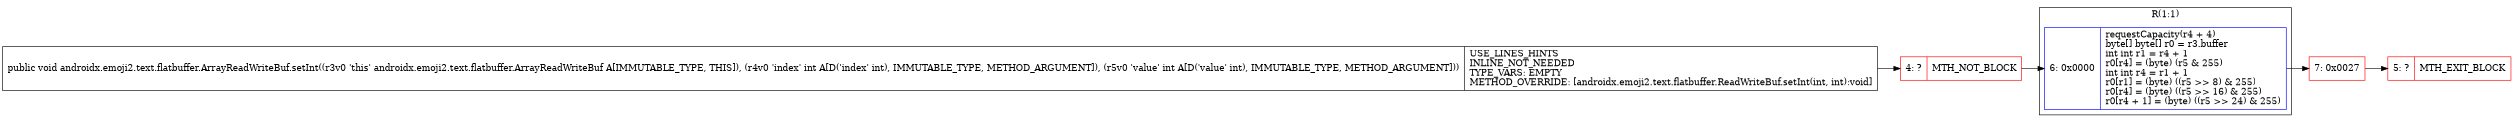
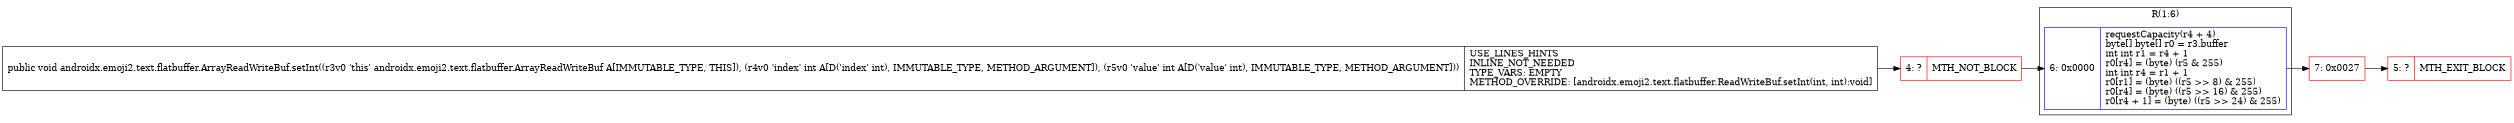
cluster "R(1:1)": label "R(1:1)" -> "R(1:6)"
